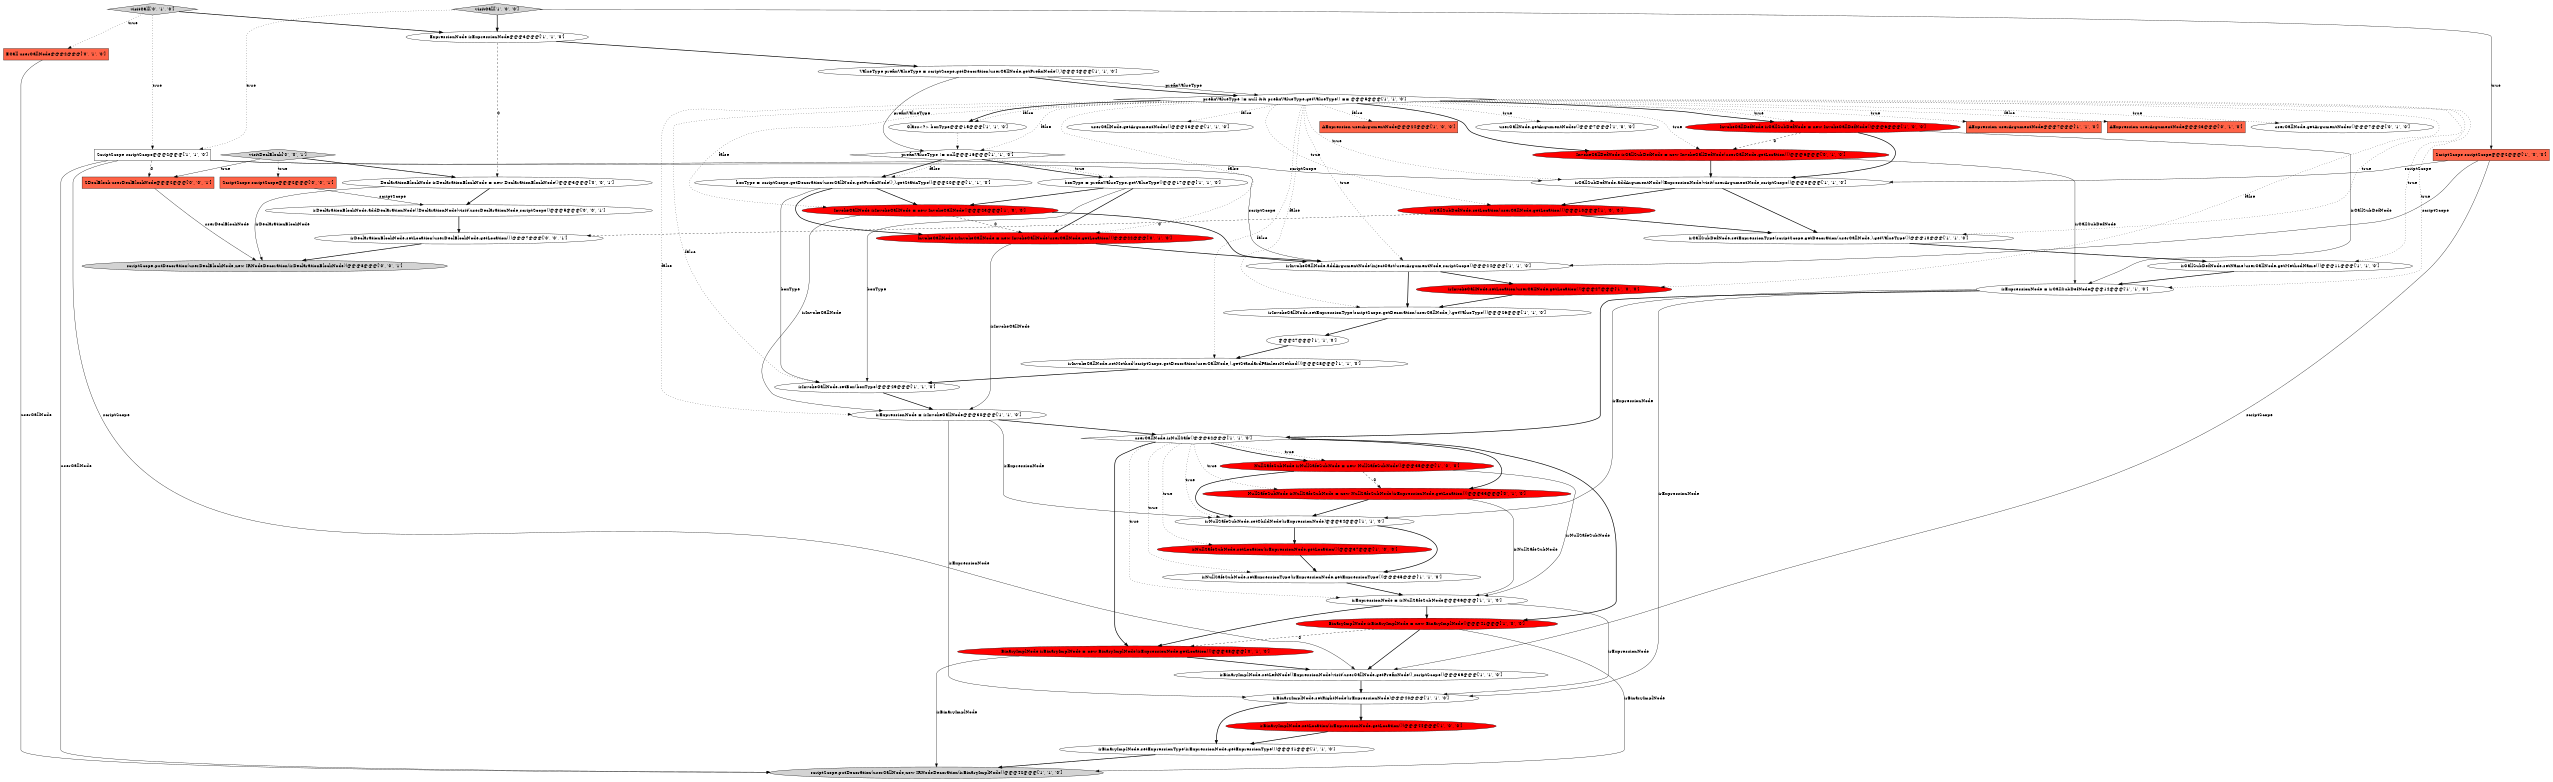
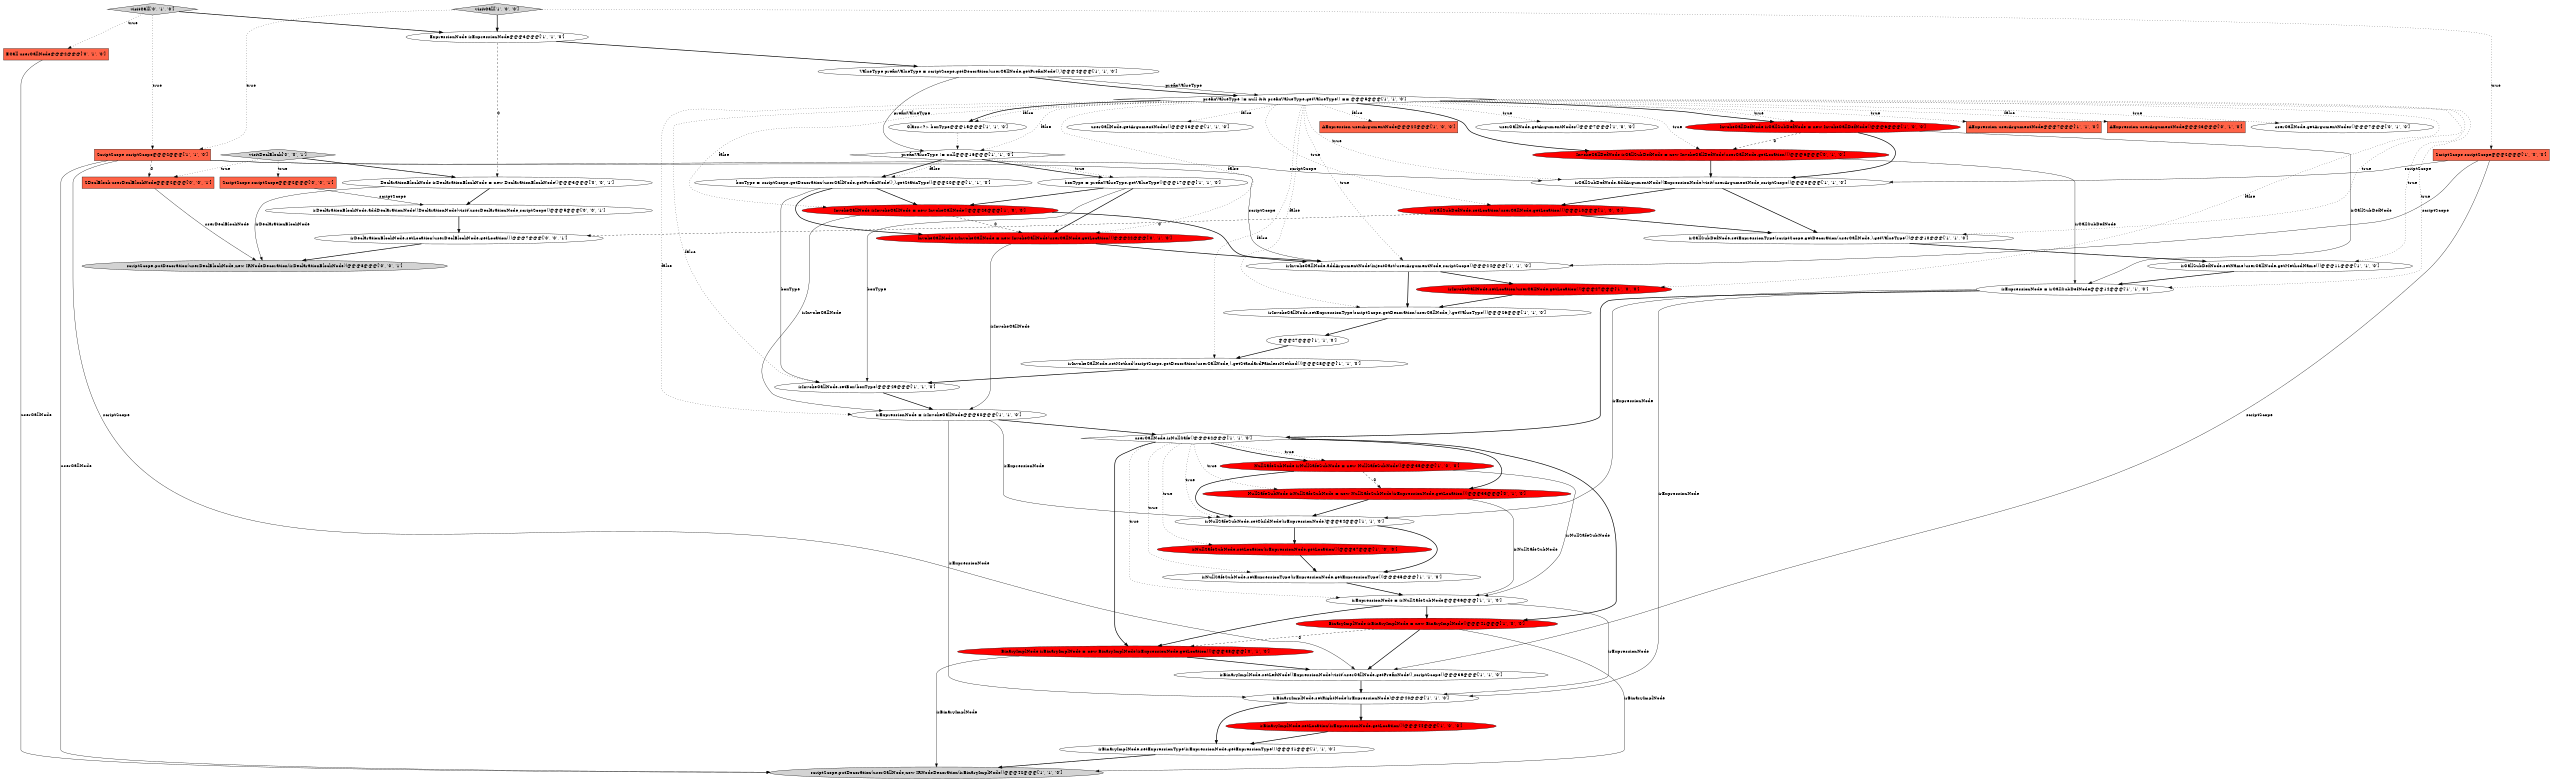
edge "visitCall['1', '0', '0']" -> "ScriptScope scriptScope@@@2@@@['1', '0', '0']": style solid -> dotted
node "ScriptScope scriptScope@@@2@@@['1', '1', '0']": fillcolor white -> tomato
edge "visitDeclBlock['0', '0', '1']" -> "SDeclBlock userDeclBlockNode@@@2@@@['0', '0', '1']": style solid -> dotted
